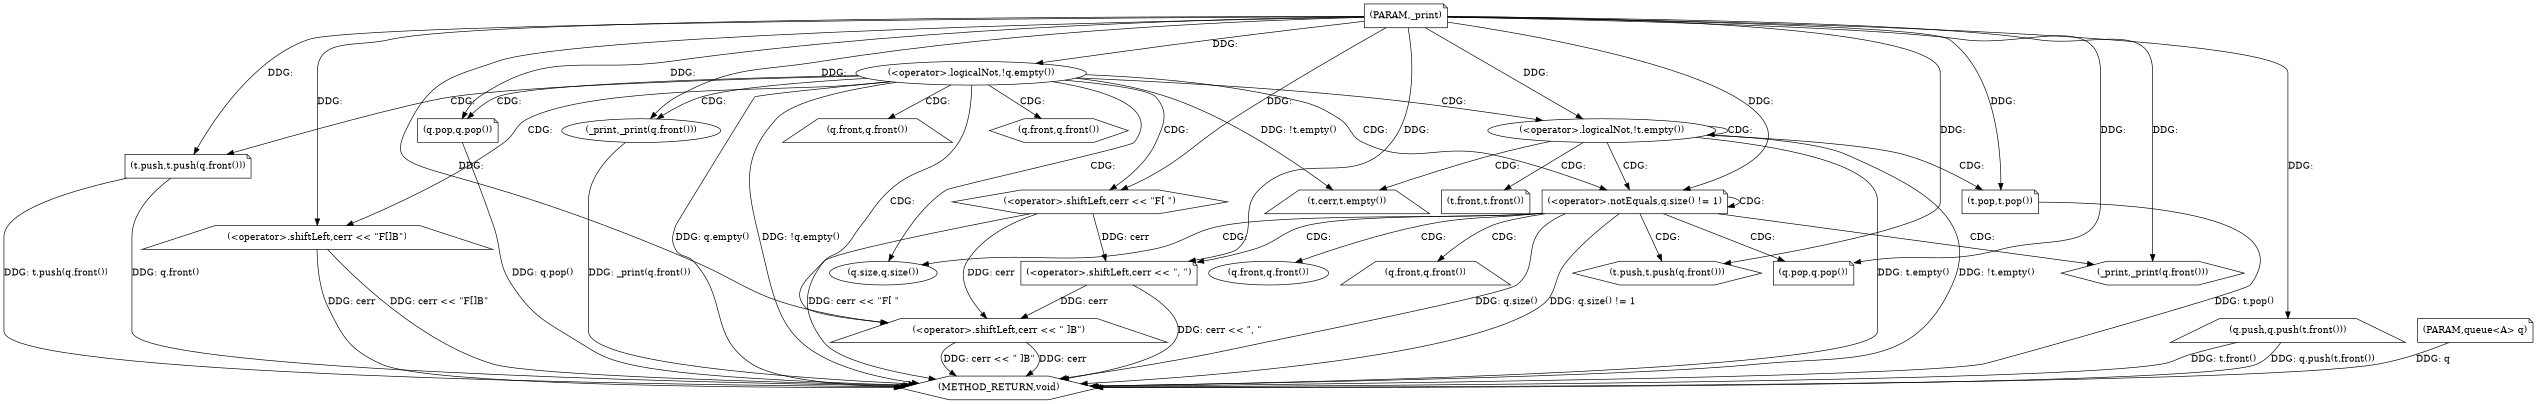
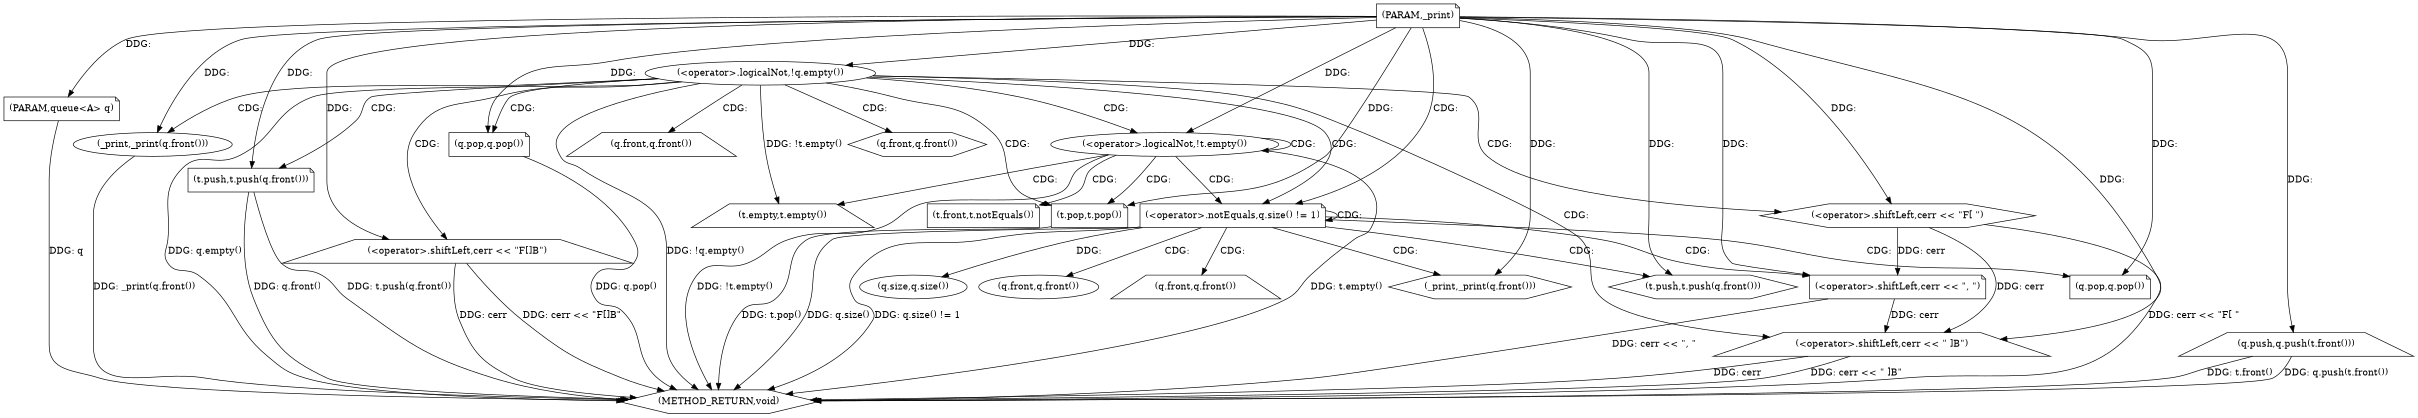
edge "(PARAM,_print)" -> "(PARAM,queue<A> q)": added, label "DDG:"
edge "(PARAM,_print)" -> "(<operator>.notEquals,q.size() != 1)": label "DDG: " -> "CDG: "
edge "(<operator>.logicalNot,!q.empty())" -> "(q.size,q.size())": now "(<operator>.logicalNot,!q.empty())" -> "(t.pop,t.pop())"
node "(t.cerr,t.empty())": label "(t.cerr,t.empty())" -> "(t.empty,t.empty())"
node "(t.front,t.front())": label "(t.front,t.front())" -> "(t.front,t.notEquals())"
edge "(<operator>.notEquals,q.size() != 1)" -> "(q.size,q.size())": label "CDG: " -> "DDG: "
